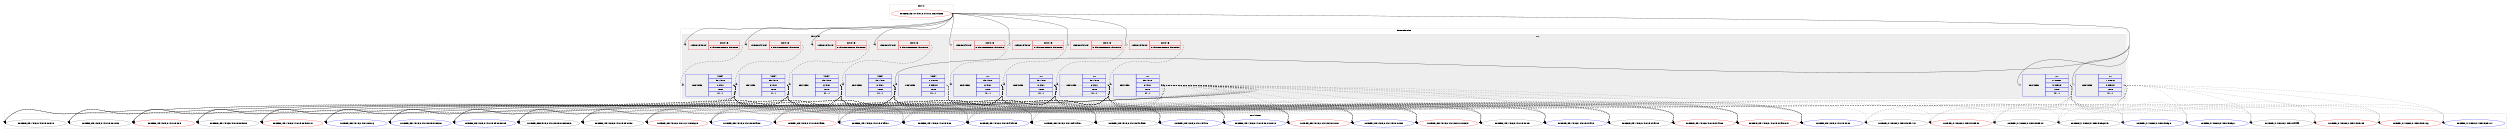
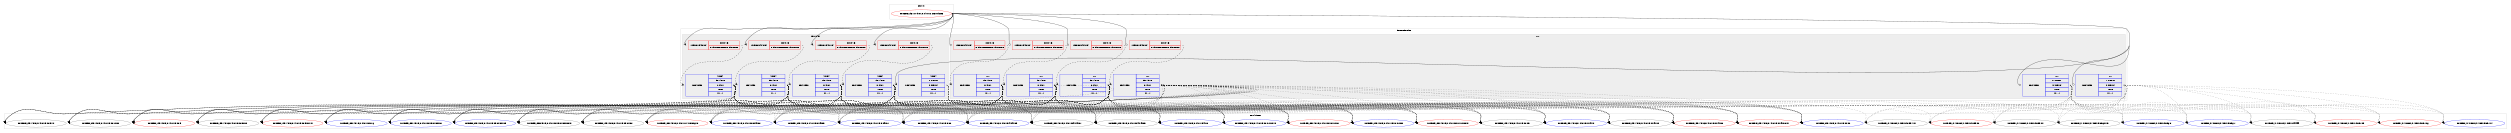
node "portage://dev-lang/python-3.8.19_p3": color red -> blue
